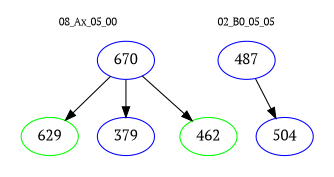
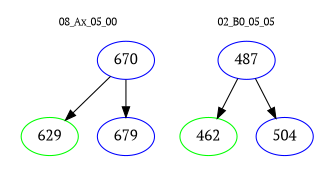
edge "670" -> "462": now "487" -> "462"
node "379": label "379" -> "679"
